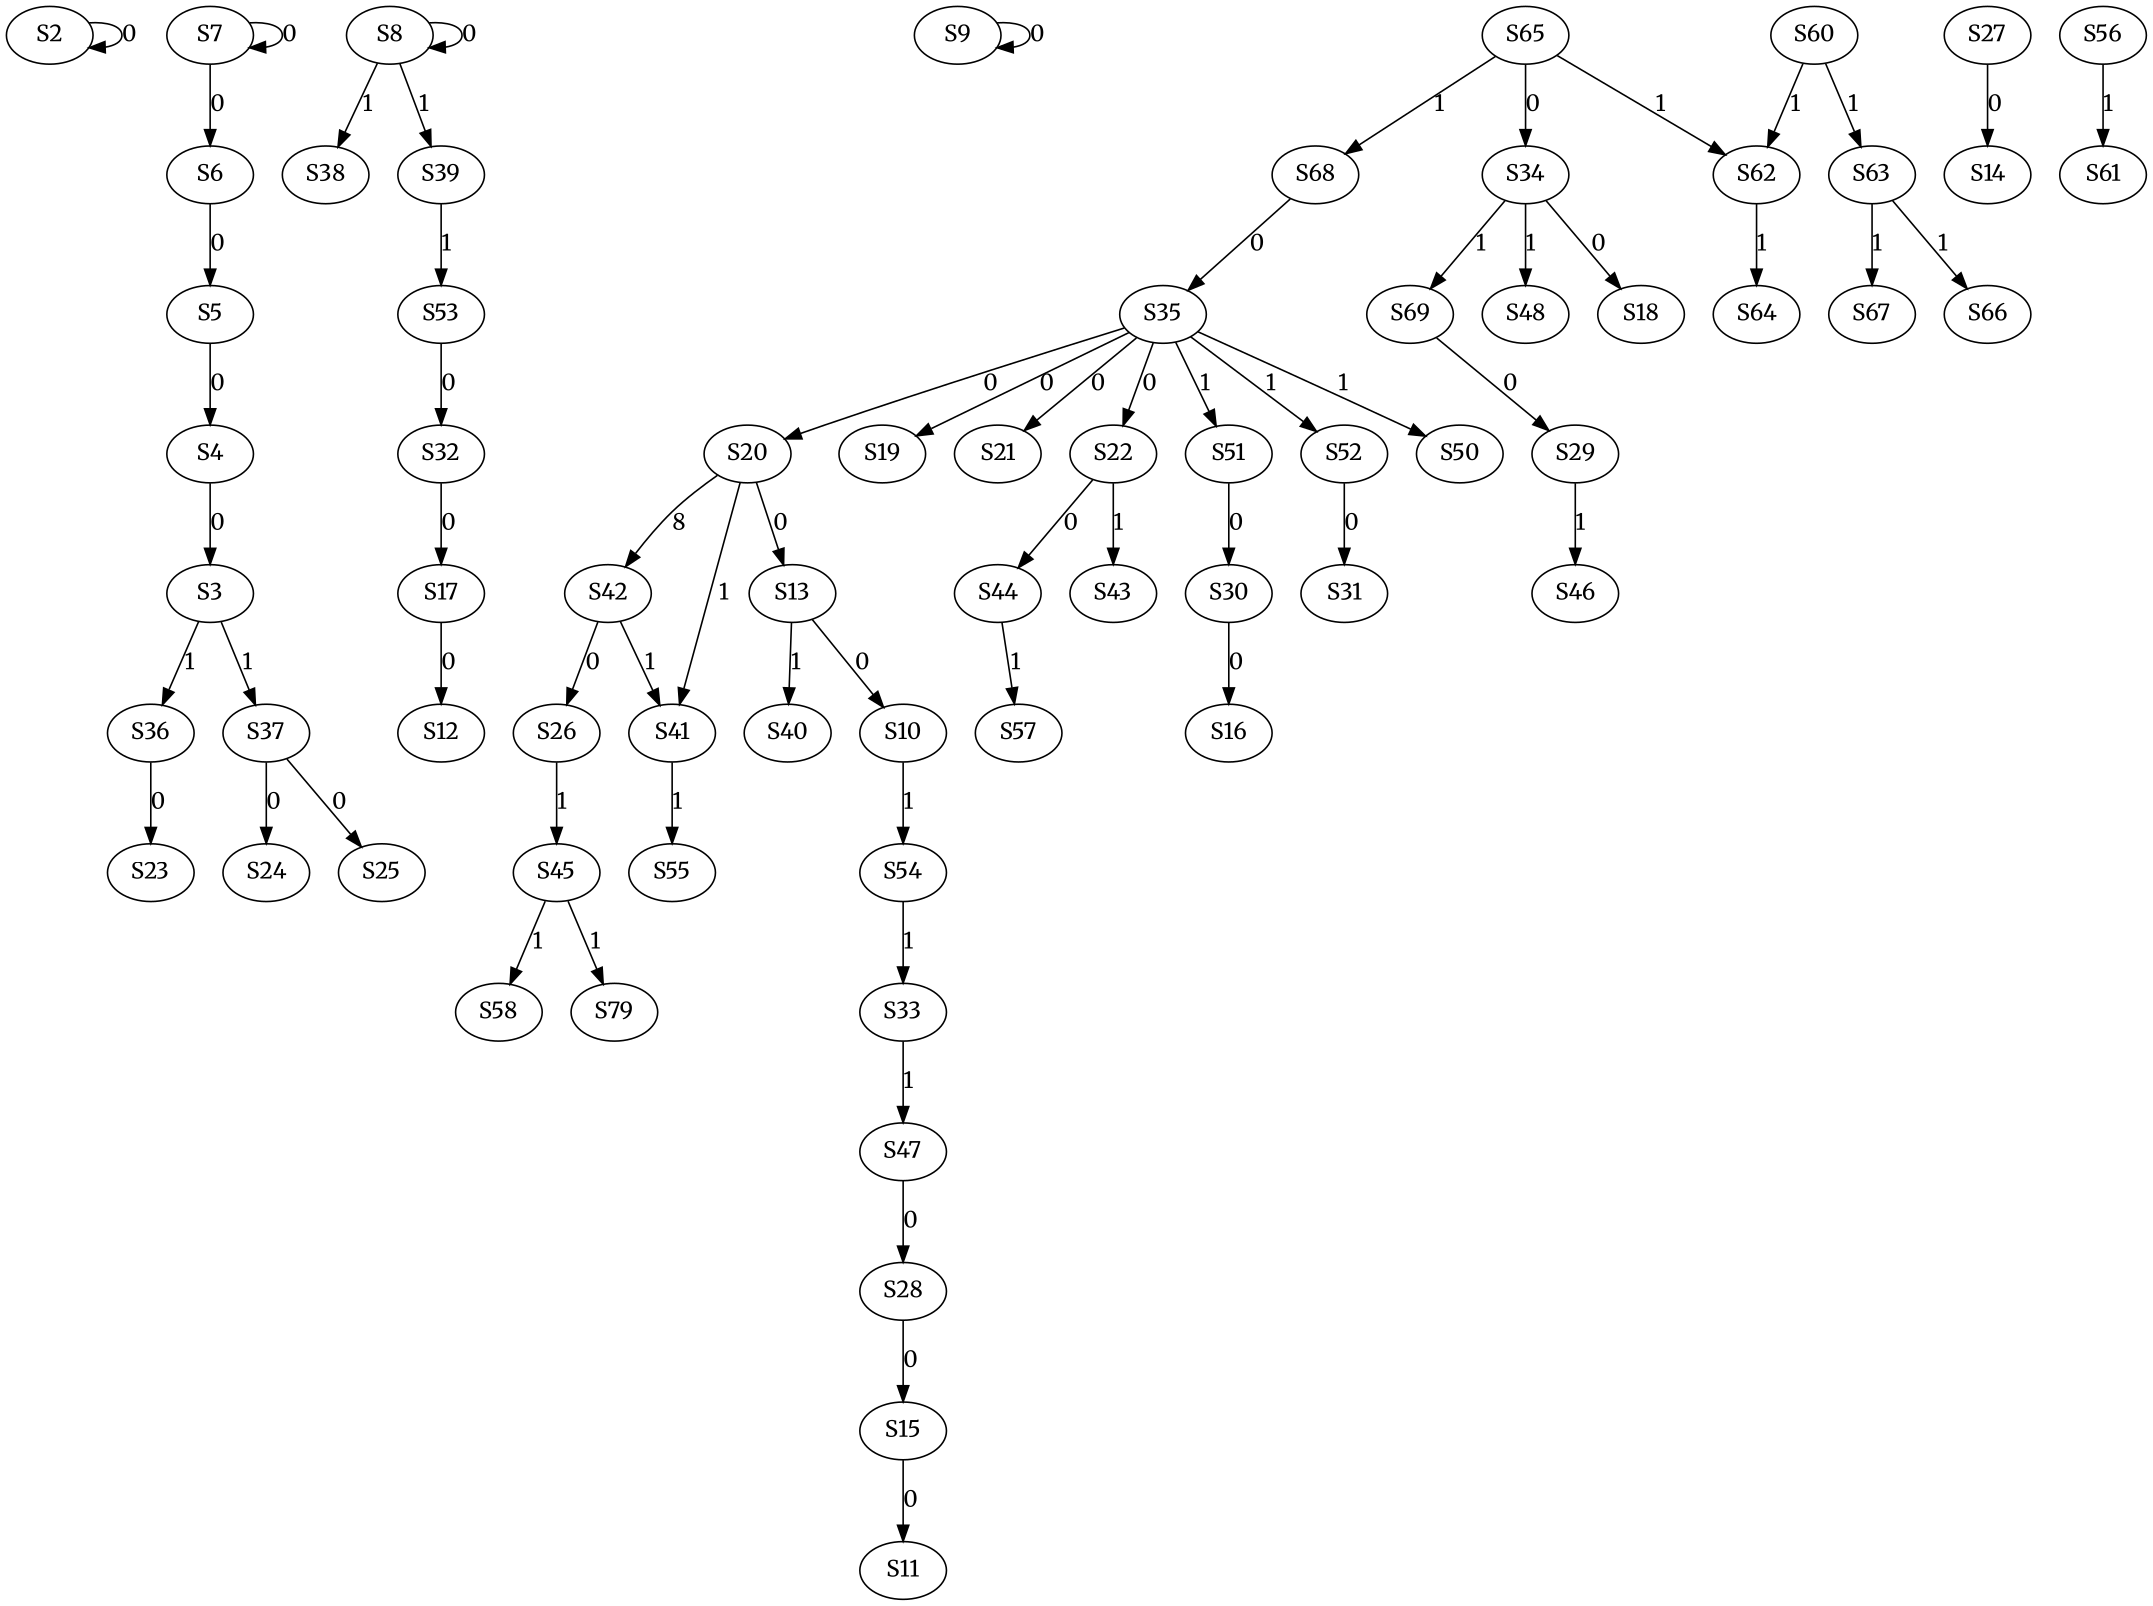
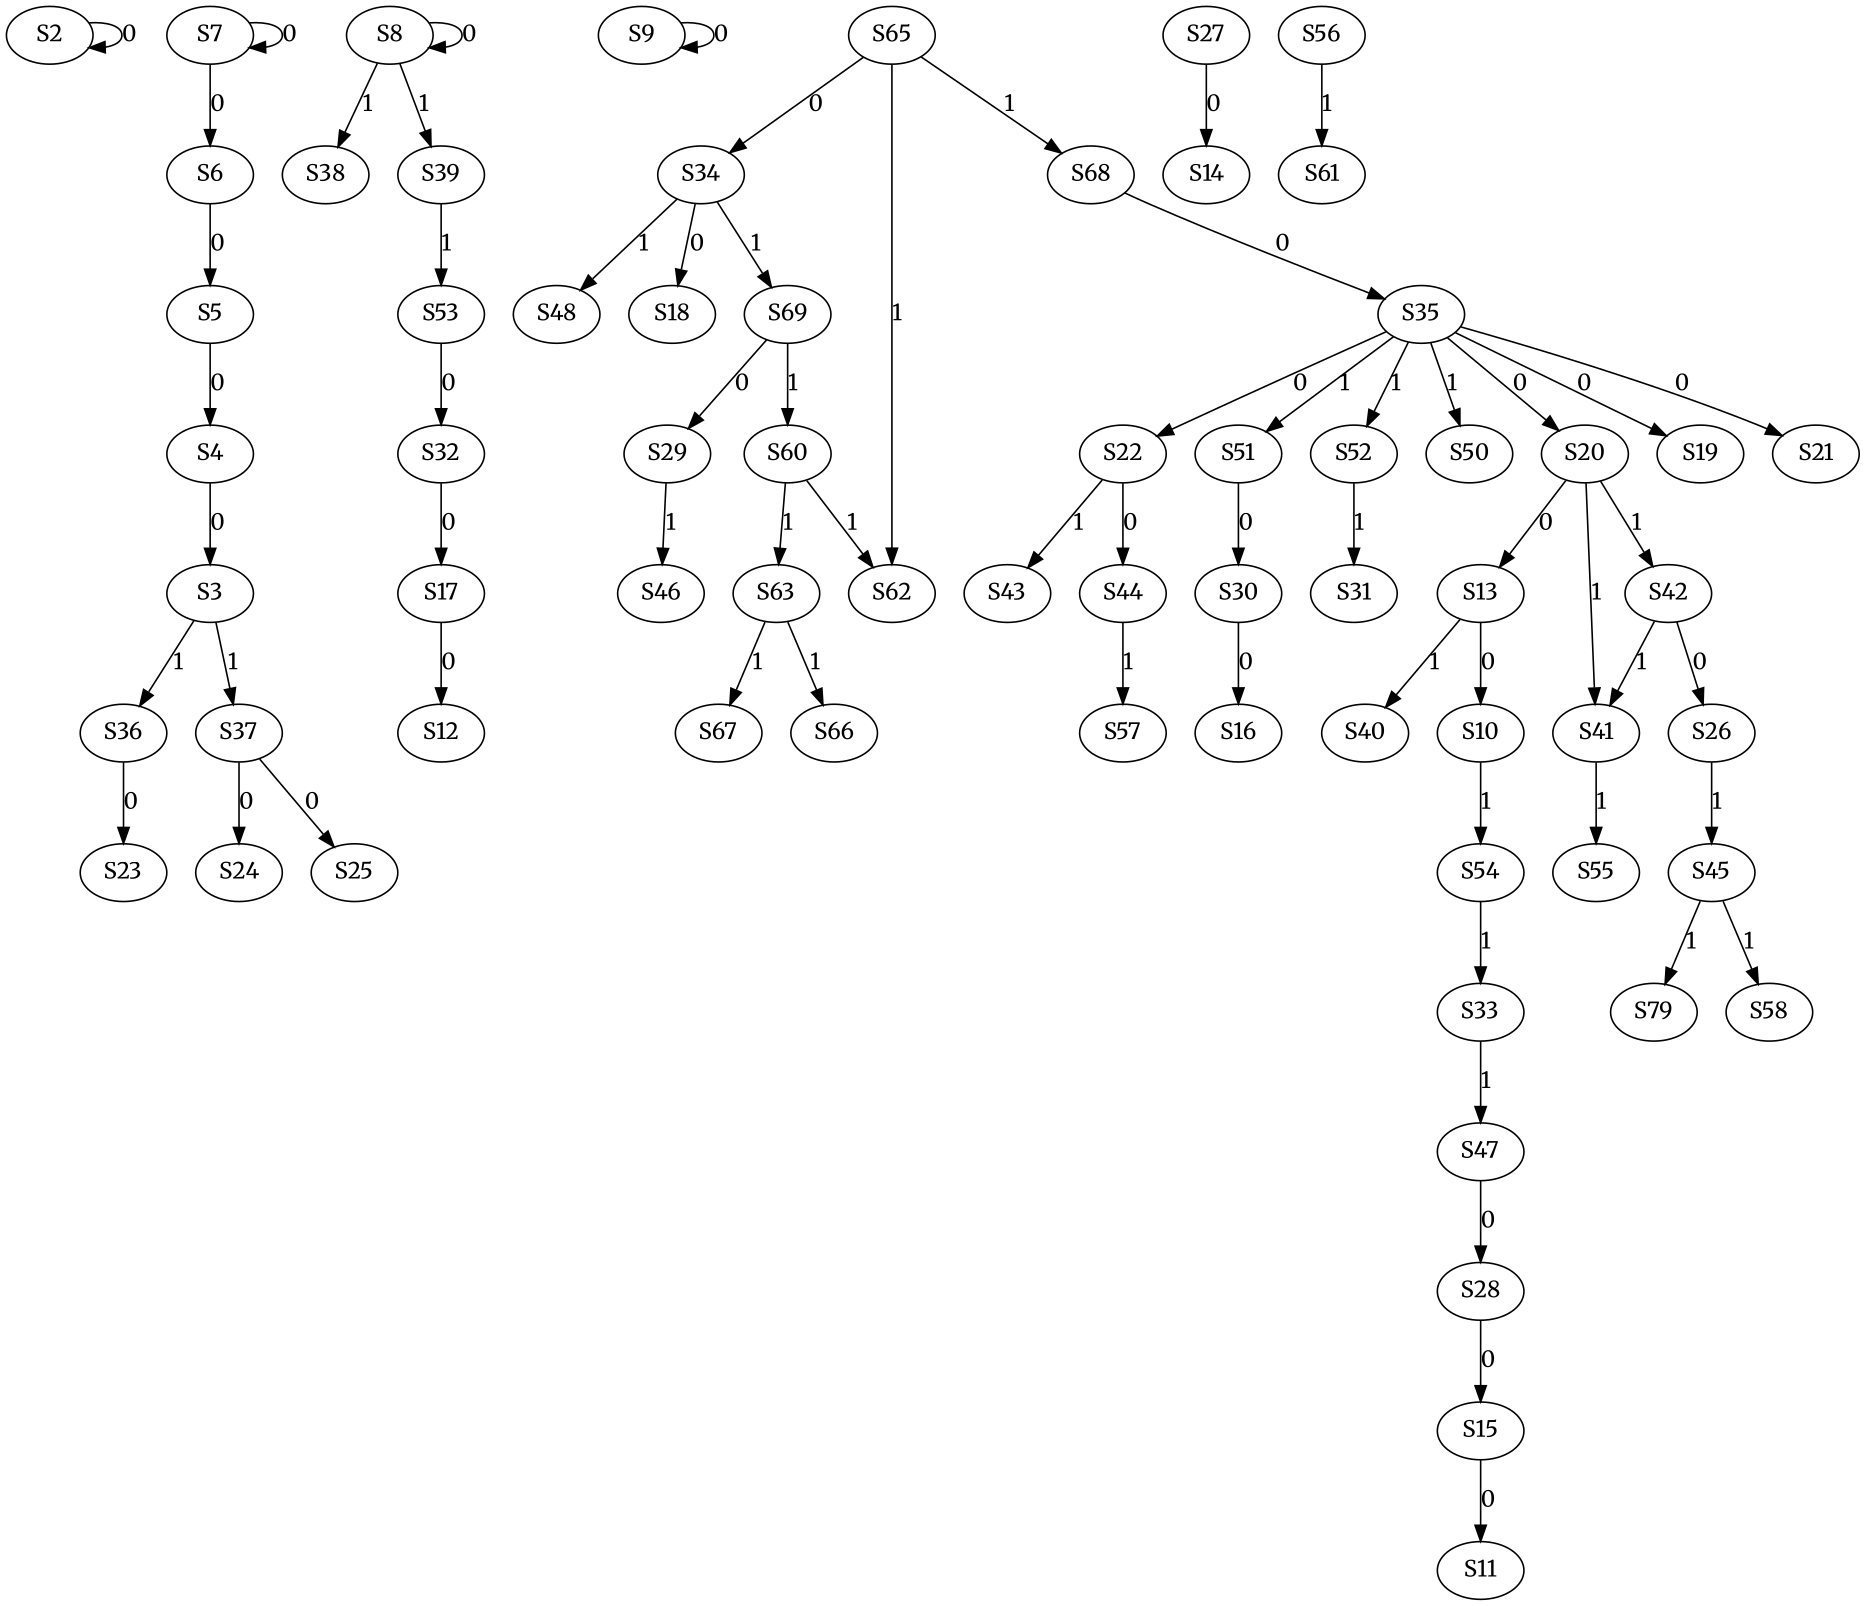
node "S64": removed
edge "S69" -> "S60": added, label "1"
edge "S20" -> "S42": label "8" -> "1"
edge "S52" -> "S31": label "0" -> "1"
